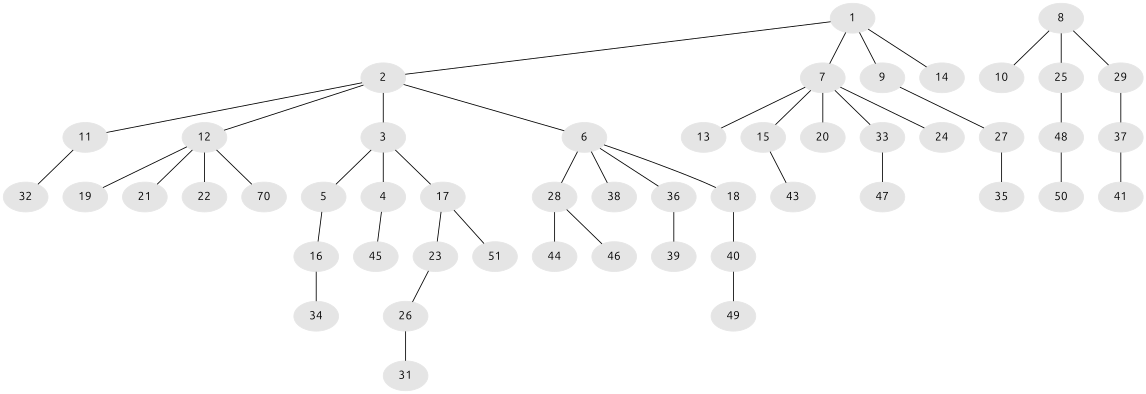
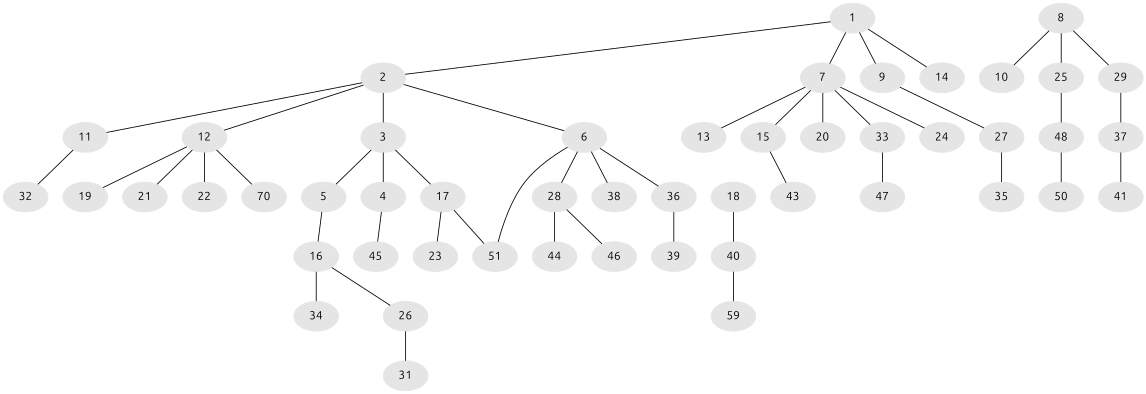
edge "6" -- "18": now "6" -- "51"
edge "23" -- "26": now "16" -- "26"
node "49": label "49" -> "59"
